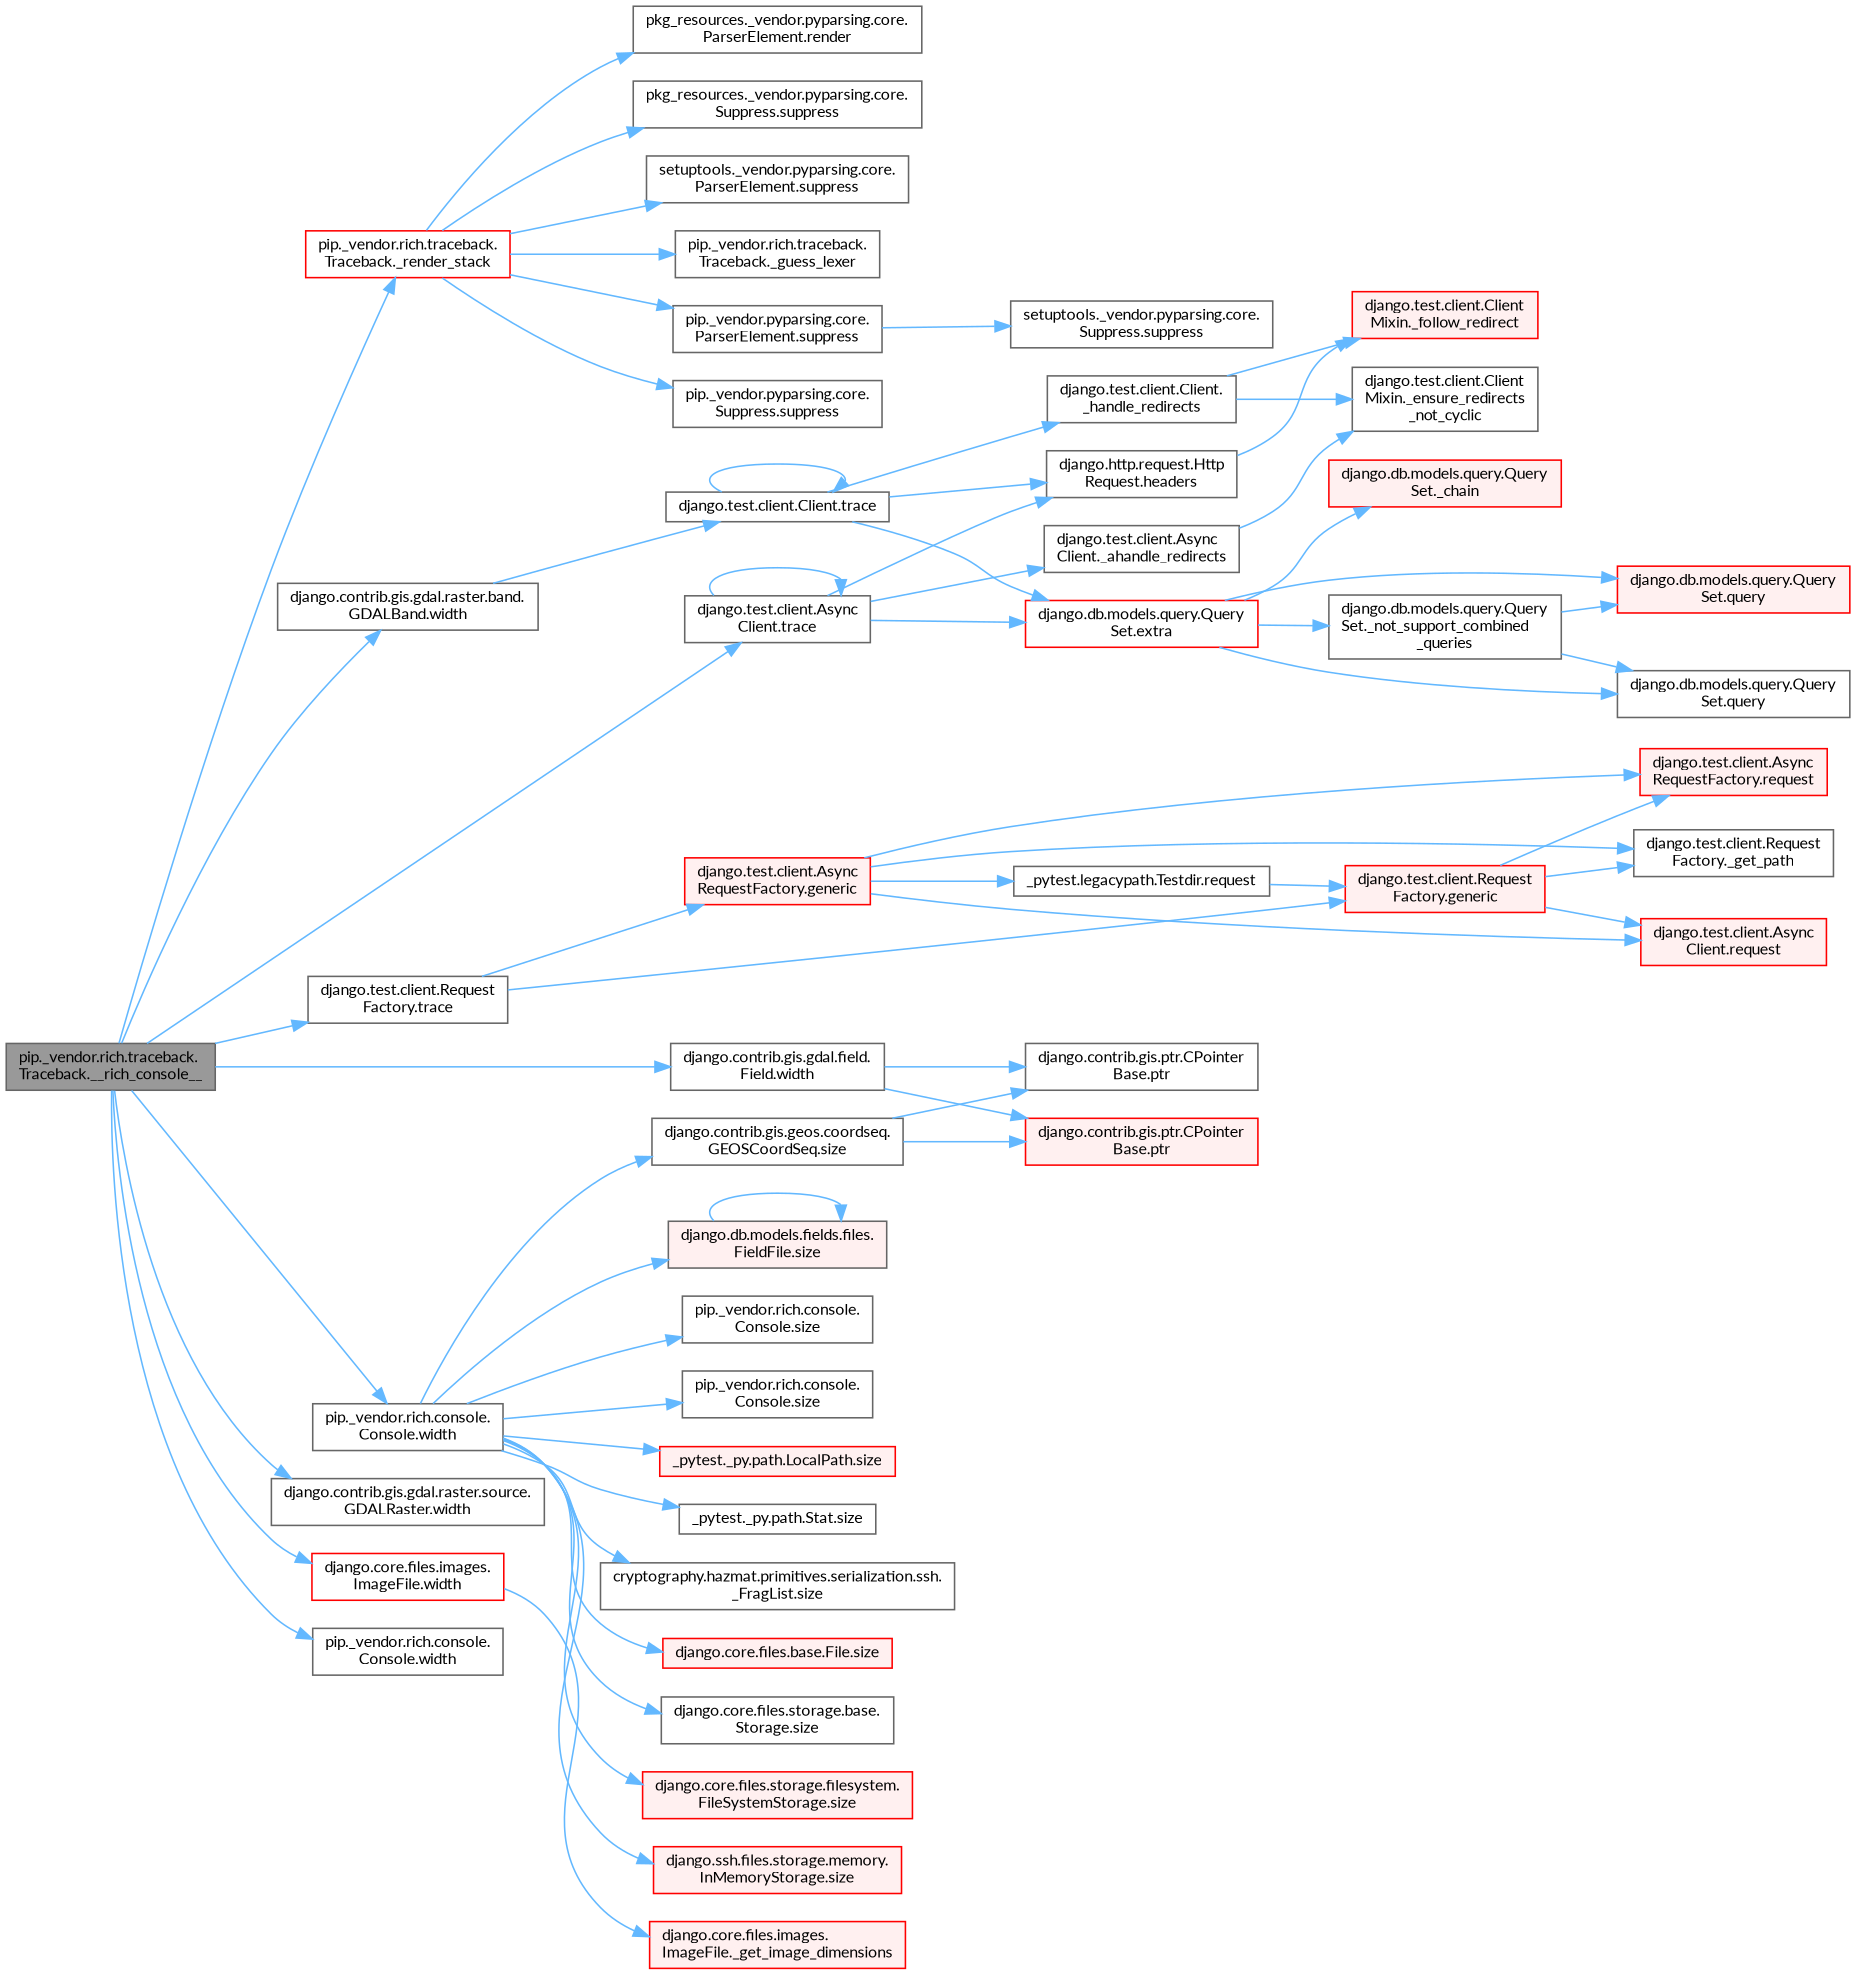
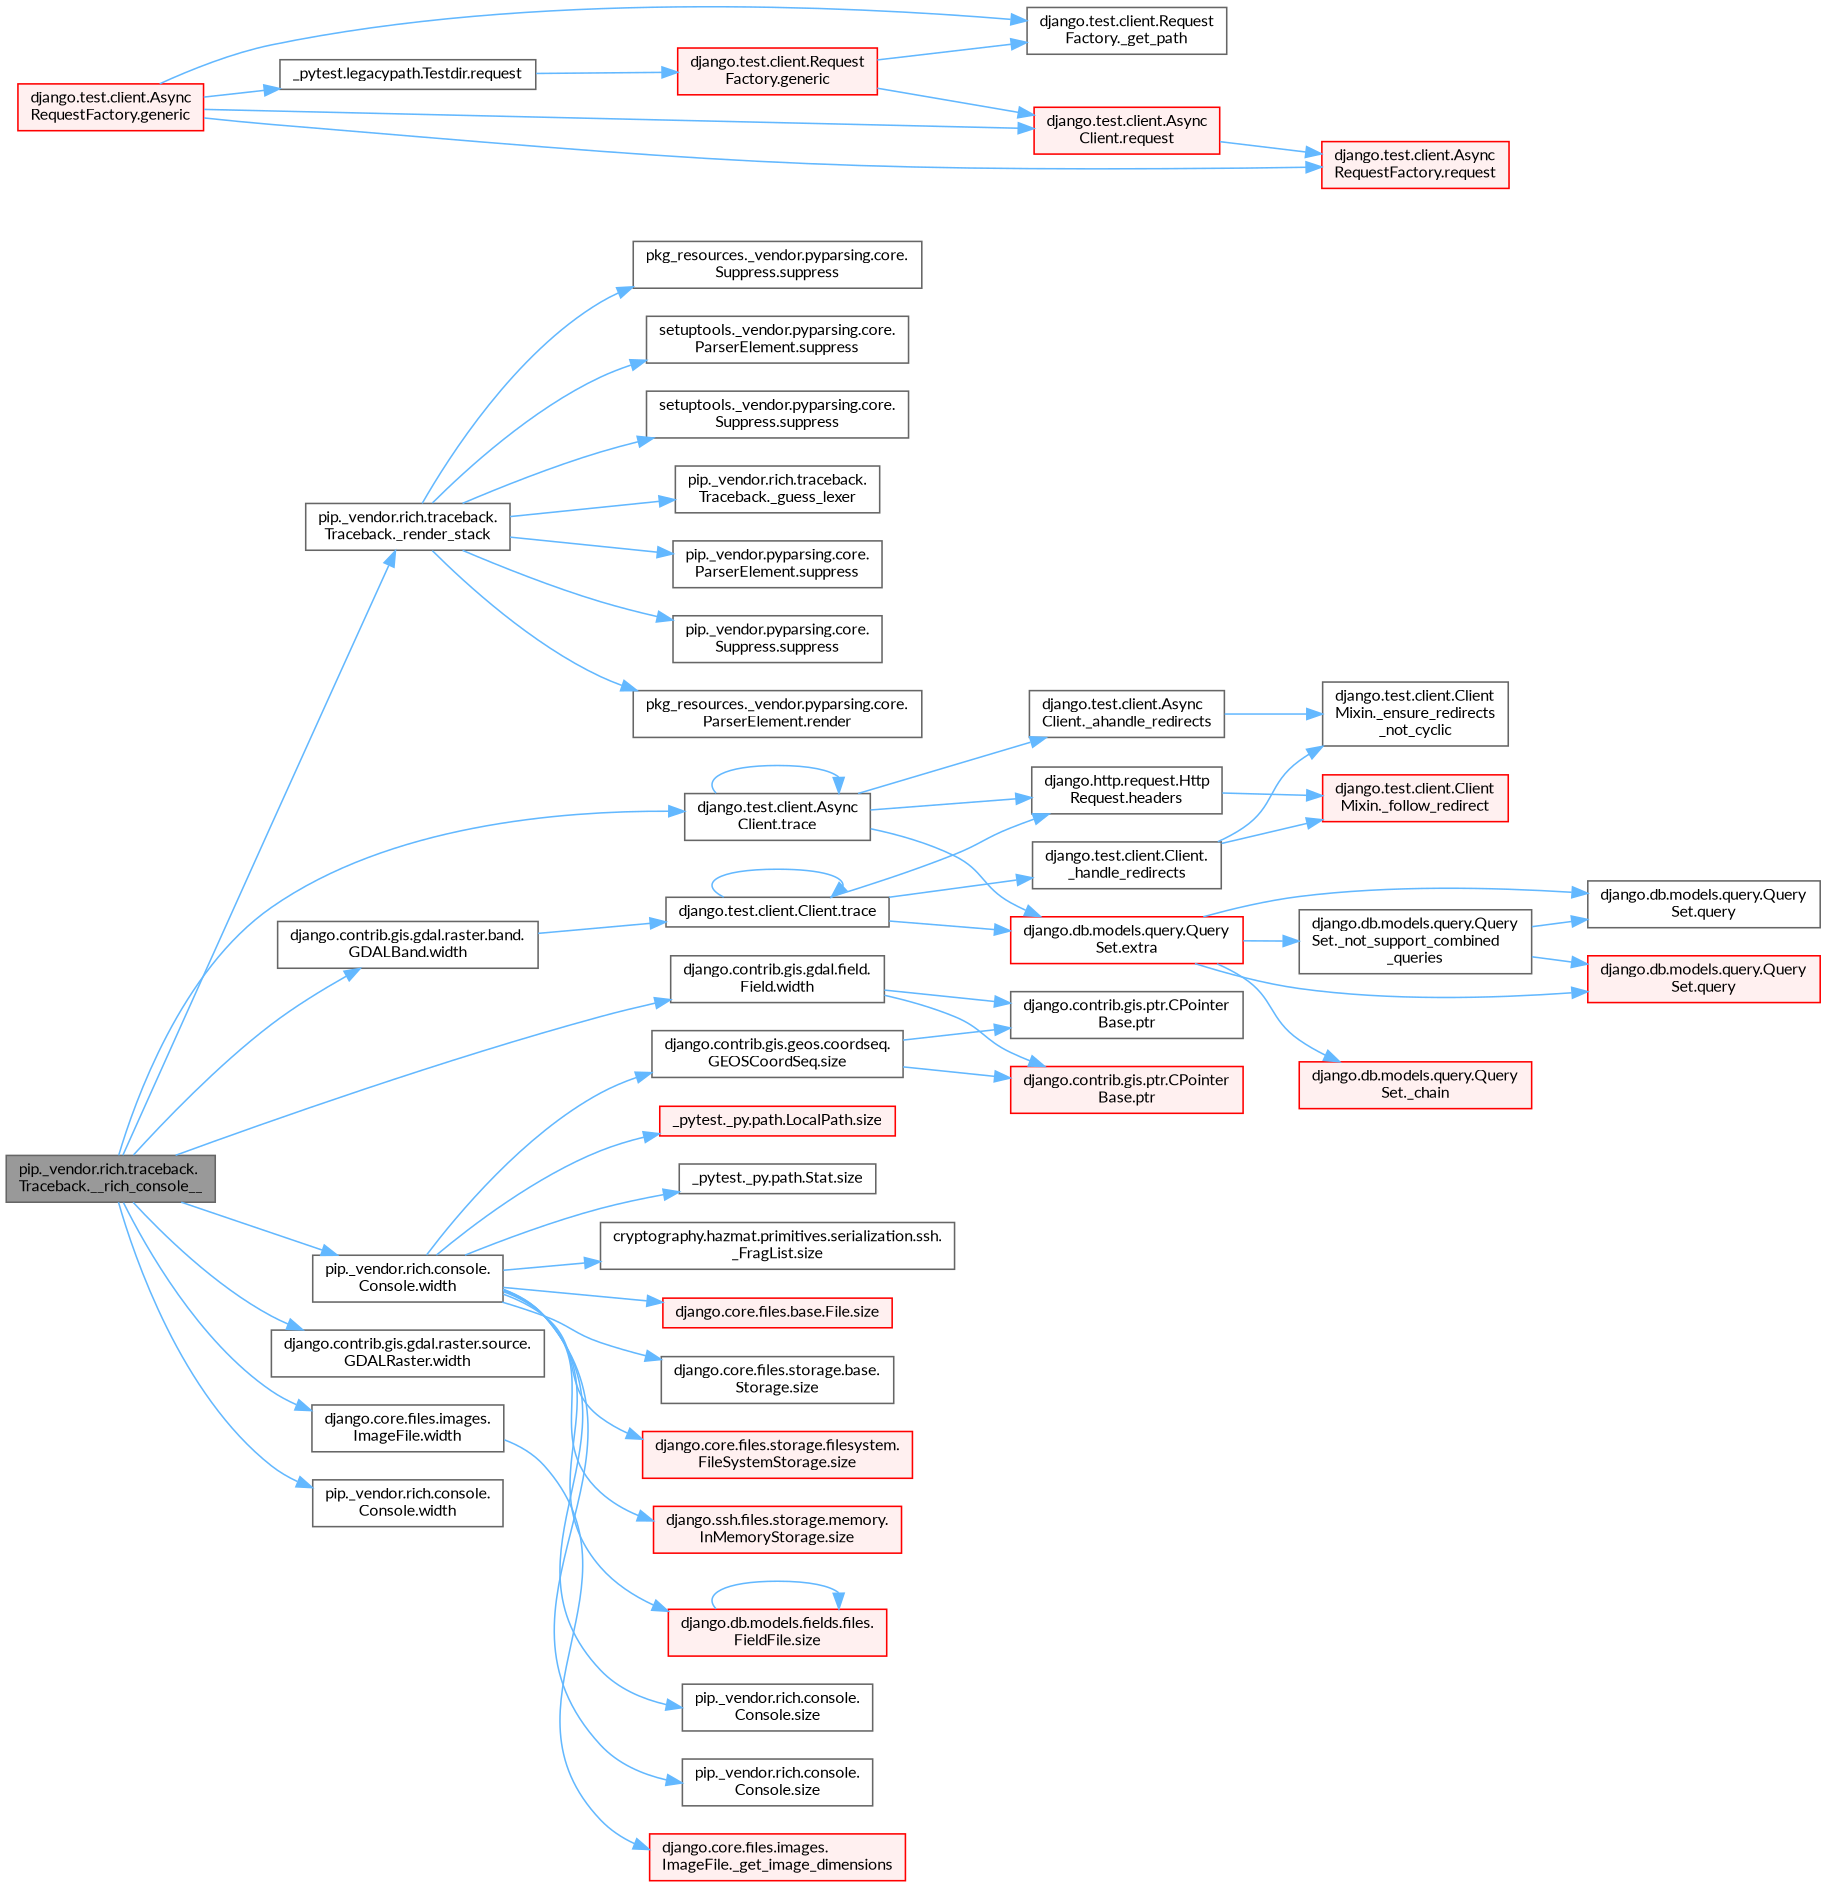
node "pip._vendor.rich.traceback. Traceback._render_stack": color red -> grey40
edge "pip._vendor.pyparsing.core. ParserElement.suppress" -> "setuptools._vendor.pyparsing.core. Suppress.suppress": now "pip._vendor.rich.traceback. Traceback._render_stack" -> "setuptools._vendor.pyparsing.core. Suppress.suppress"
edge "django.test.client.Request Factory.generic" -> "django.test.client.Async RequestFactory.request": now "django.test.client.Async Client.request" -> "django.test.client.Async RequestFactory.request"
node "django.test.client.Request Factory.trace": removed
node "django.db.models.fields.files. FieldFile.size": color grey40 -> red
node "django.core.files.images. ImageFile.width": color red -> grey40
